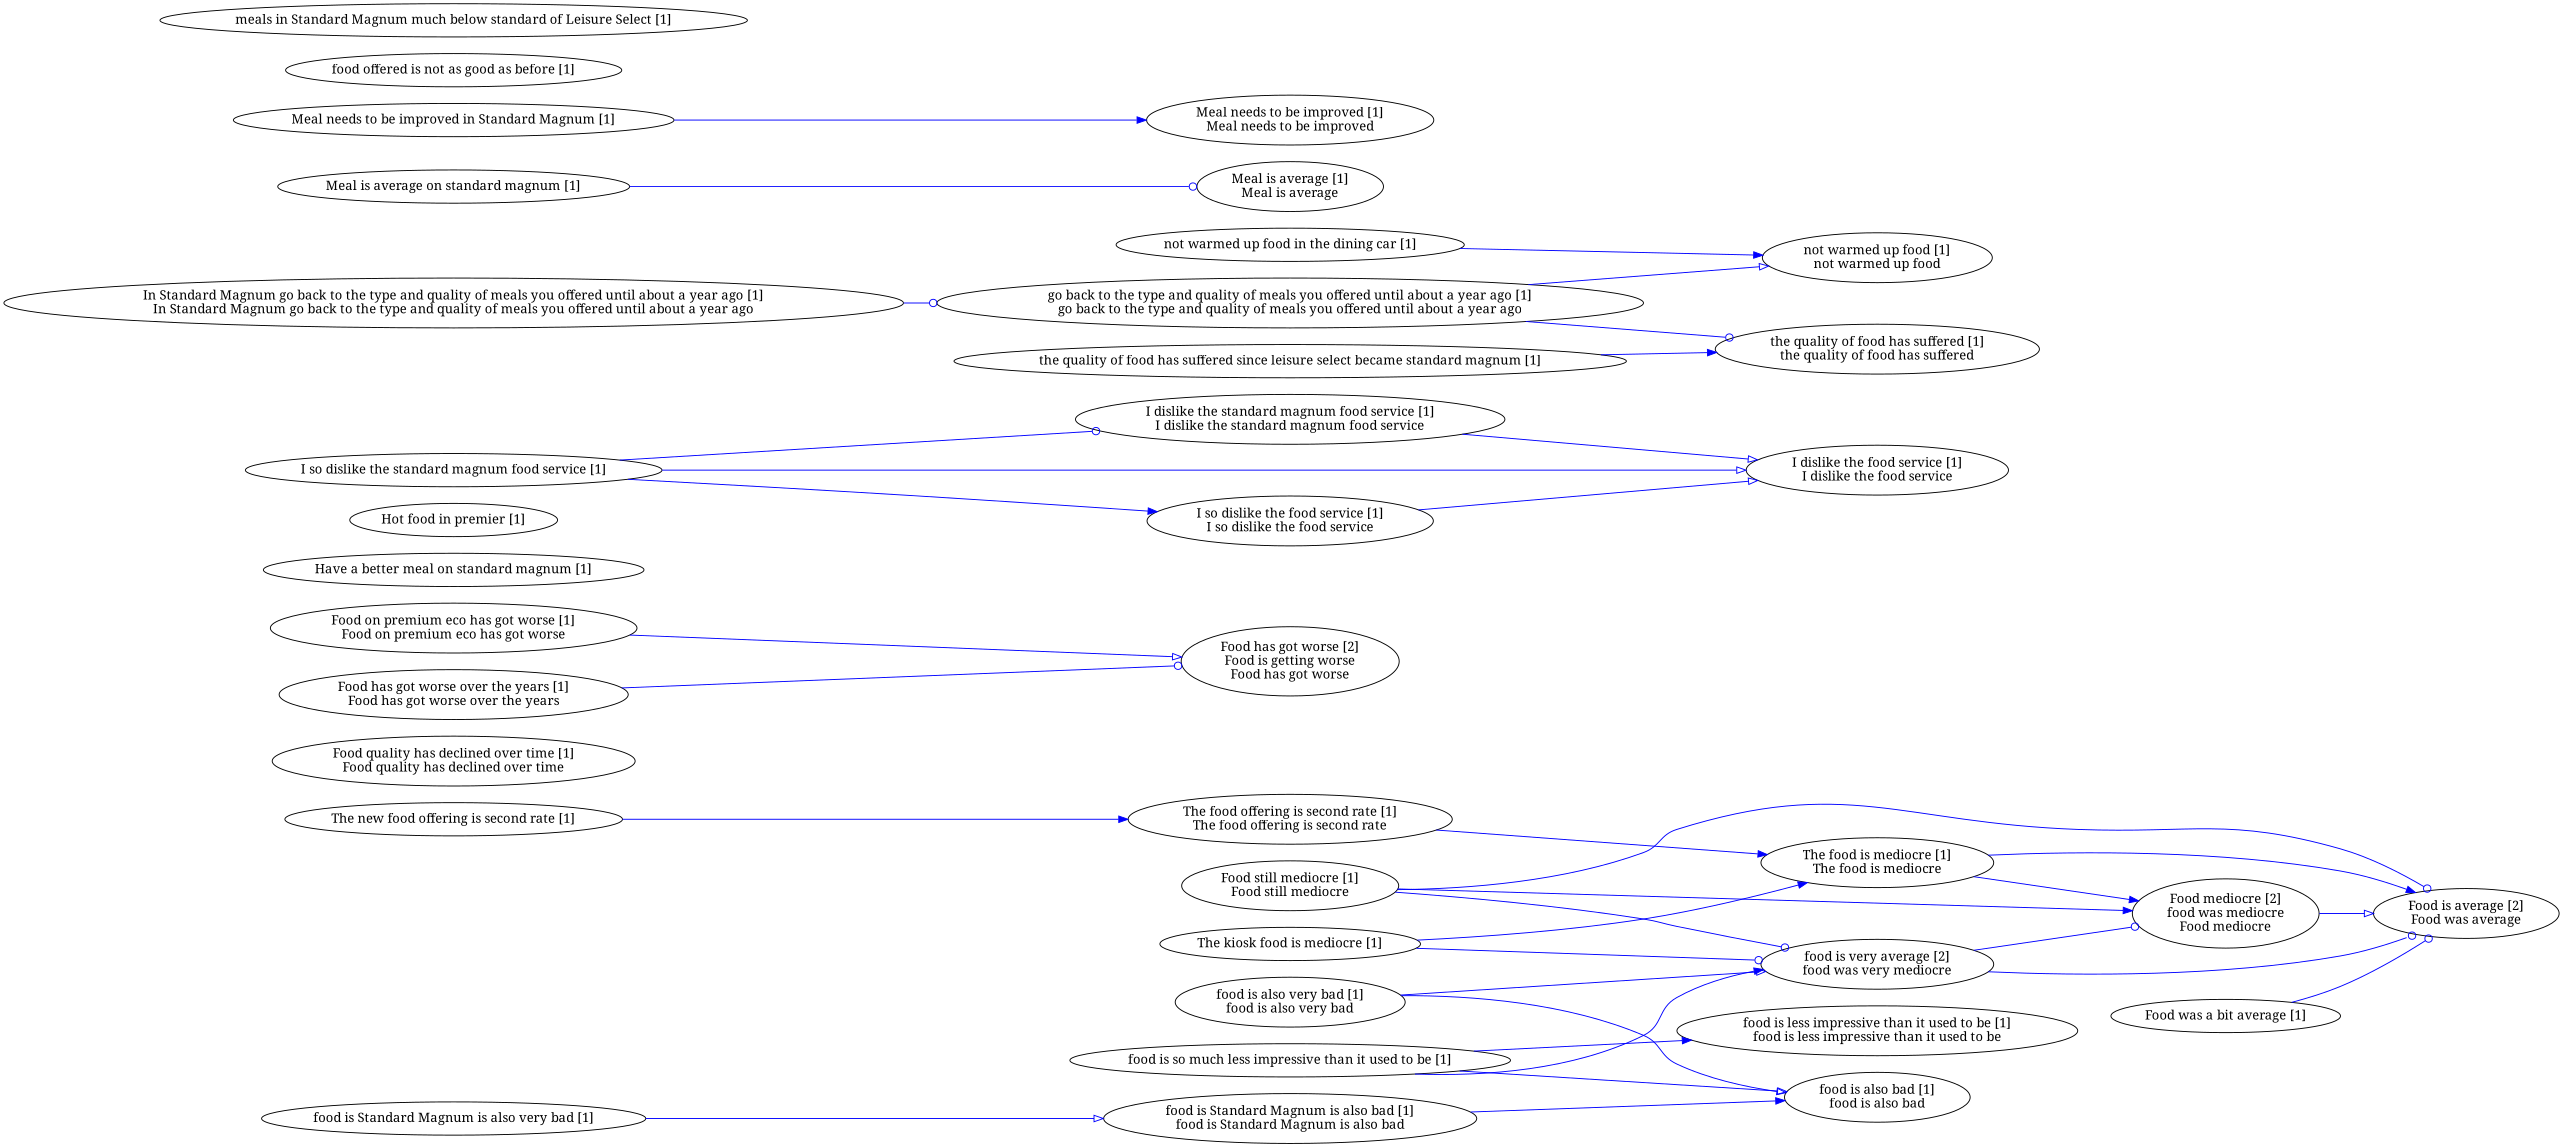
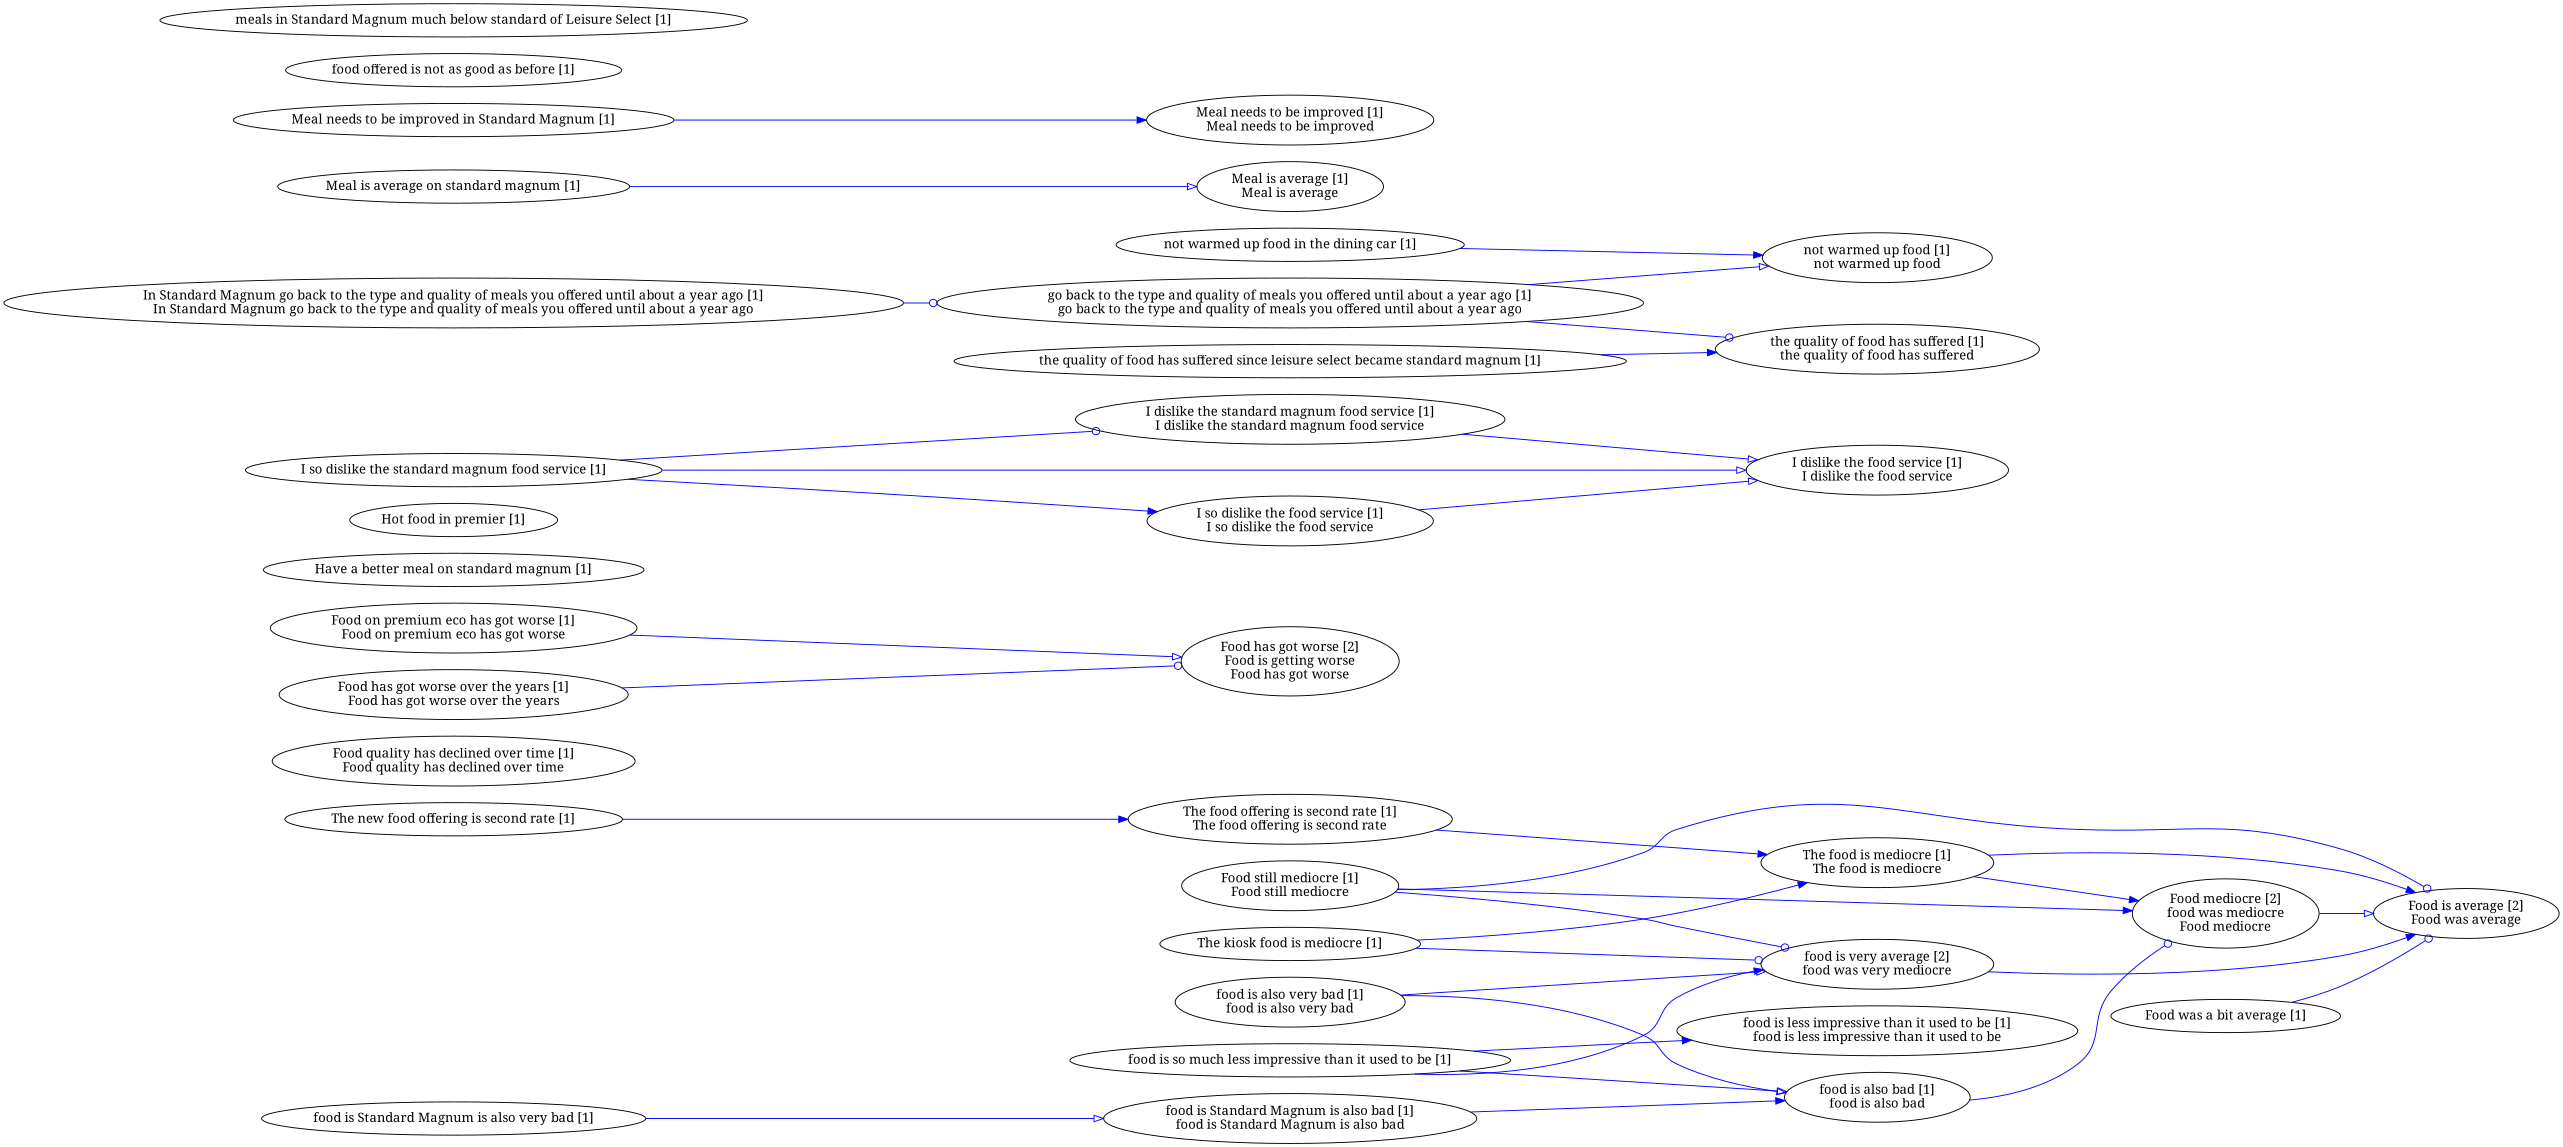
edge "Meal is average on standard magnum [1]" -> "Meal is average [1] Meal is average": arrowhead odot -> onormal
edge "food is very average [2] food was very mediocre" -> "Food mediocre [2] food was mediocre Food mediocre": now "food is also bad [1] food is also bad" -> "Food mediocre [2] food was mediocre Food mediocre"
edge "food is very average [2] food was very mediocre" -> "Food is average [2] Food was average": arrowhead odot -> normal
